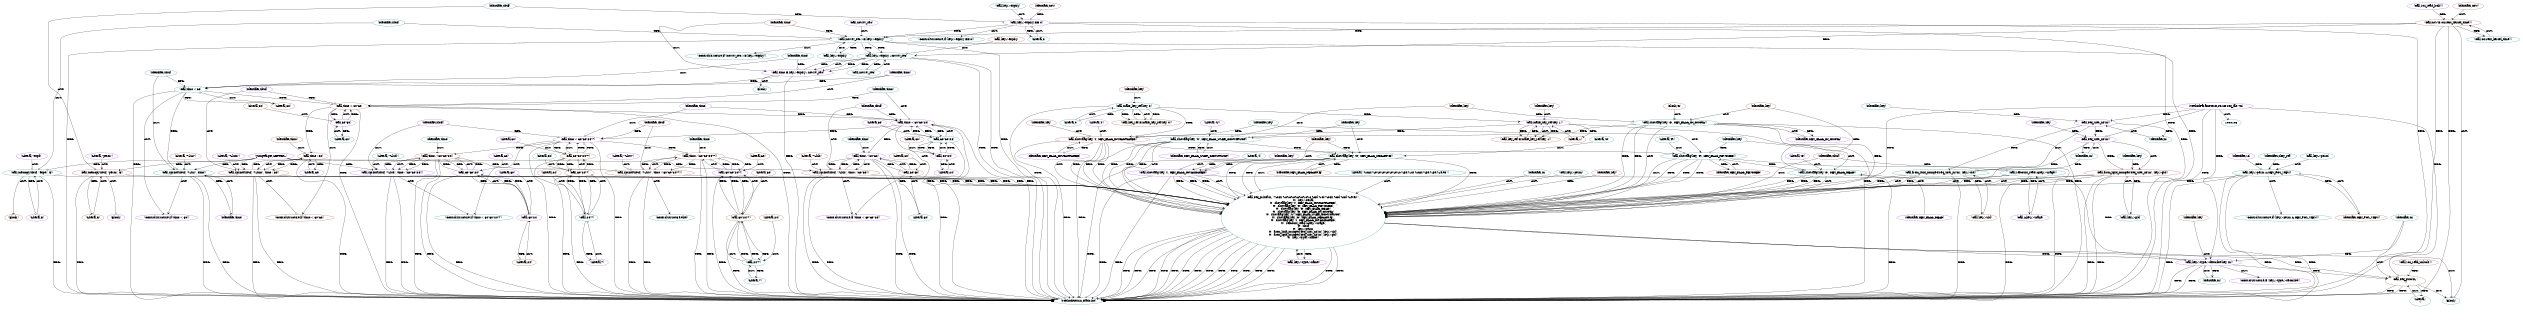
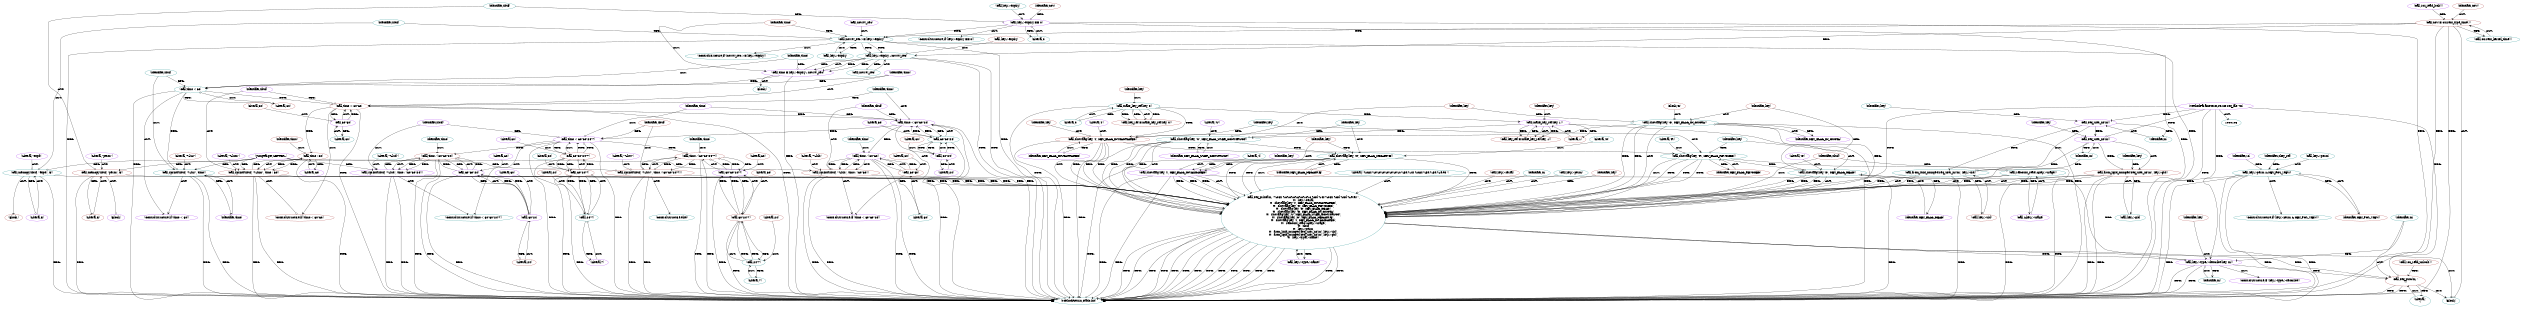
node "(Call,now = current_kernel_time())": label "(Call,now = current_kernel_time())" -> "(Call,now = current_type_time())"
node "(Call,key->serial)": added
edge "(Call,showflag(key, 'D', KEY_FLAG_DEAD))" -> "(Identifier,KEY_FLAG_DEAD)": added, label "CFG:"
